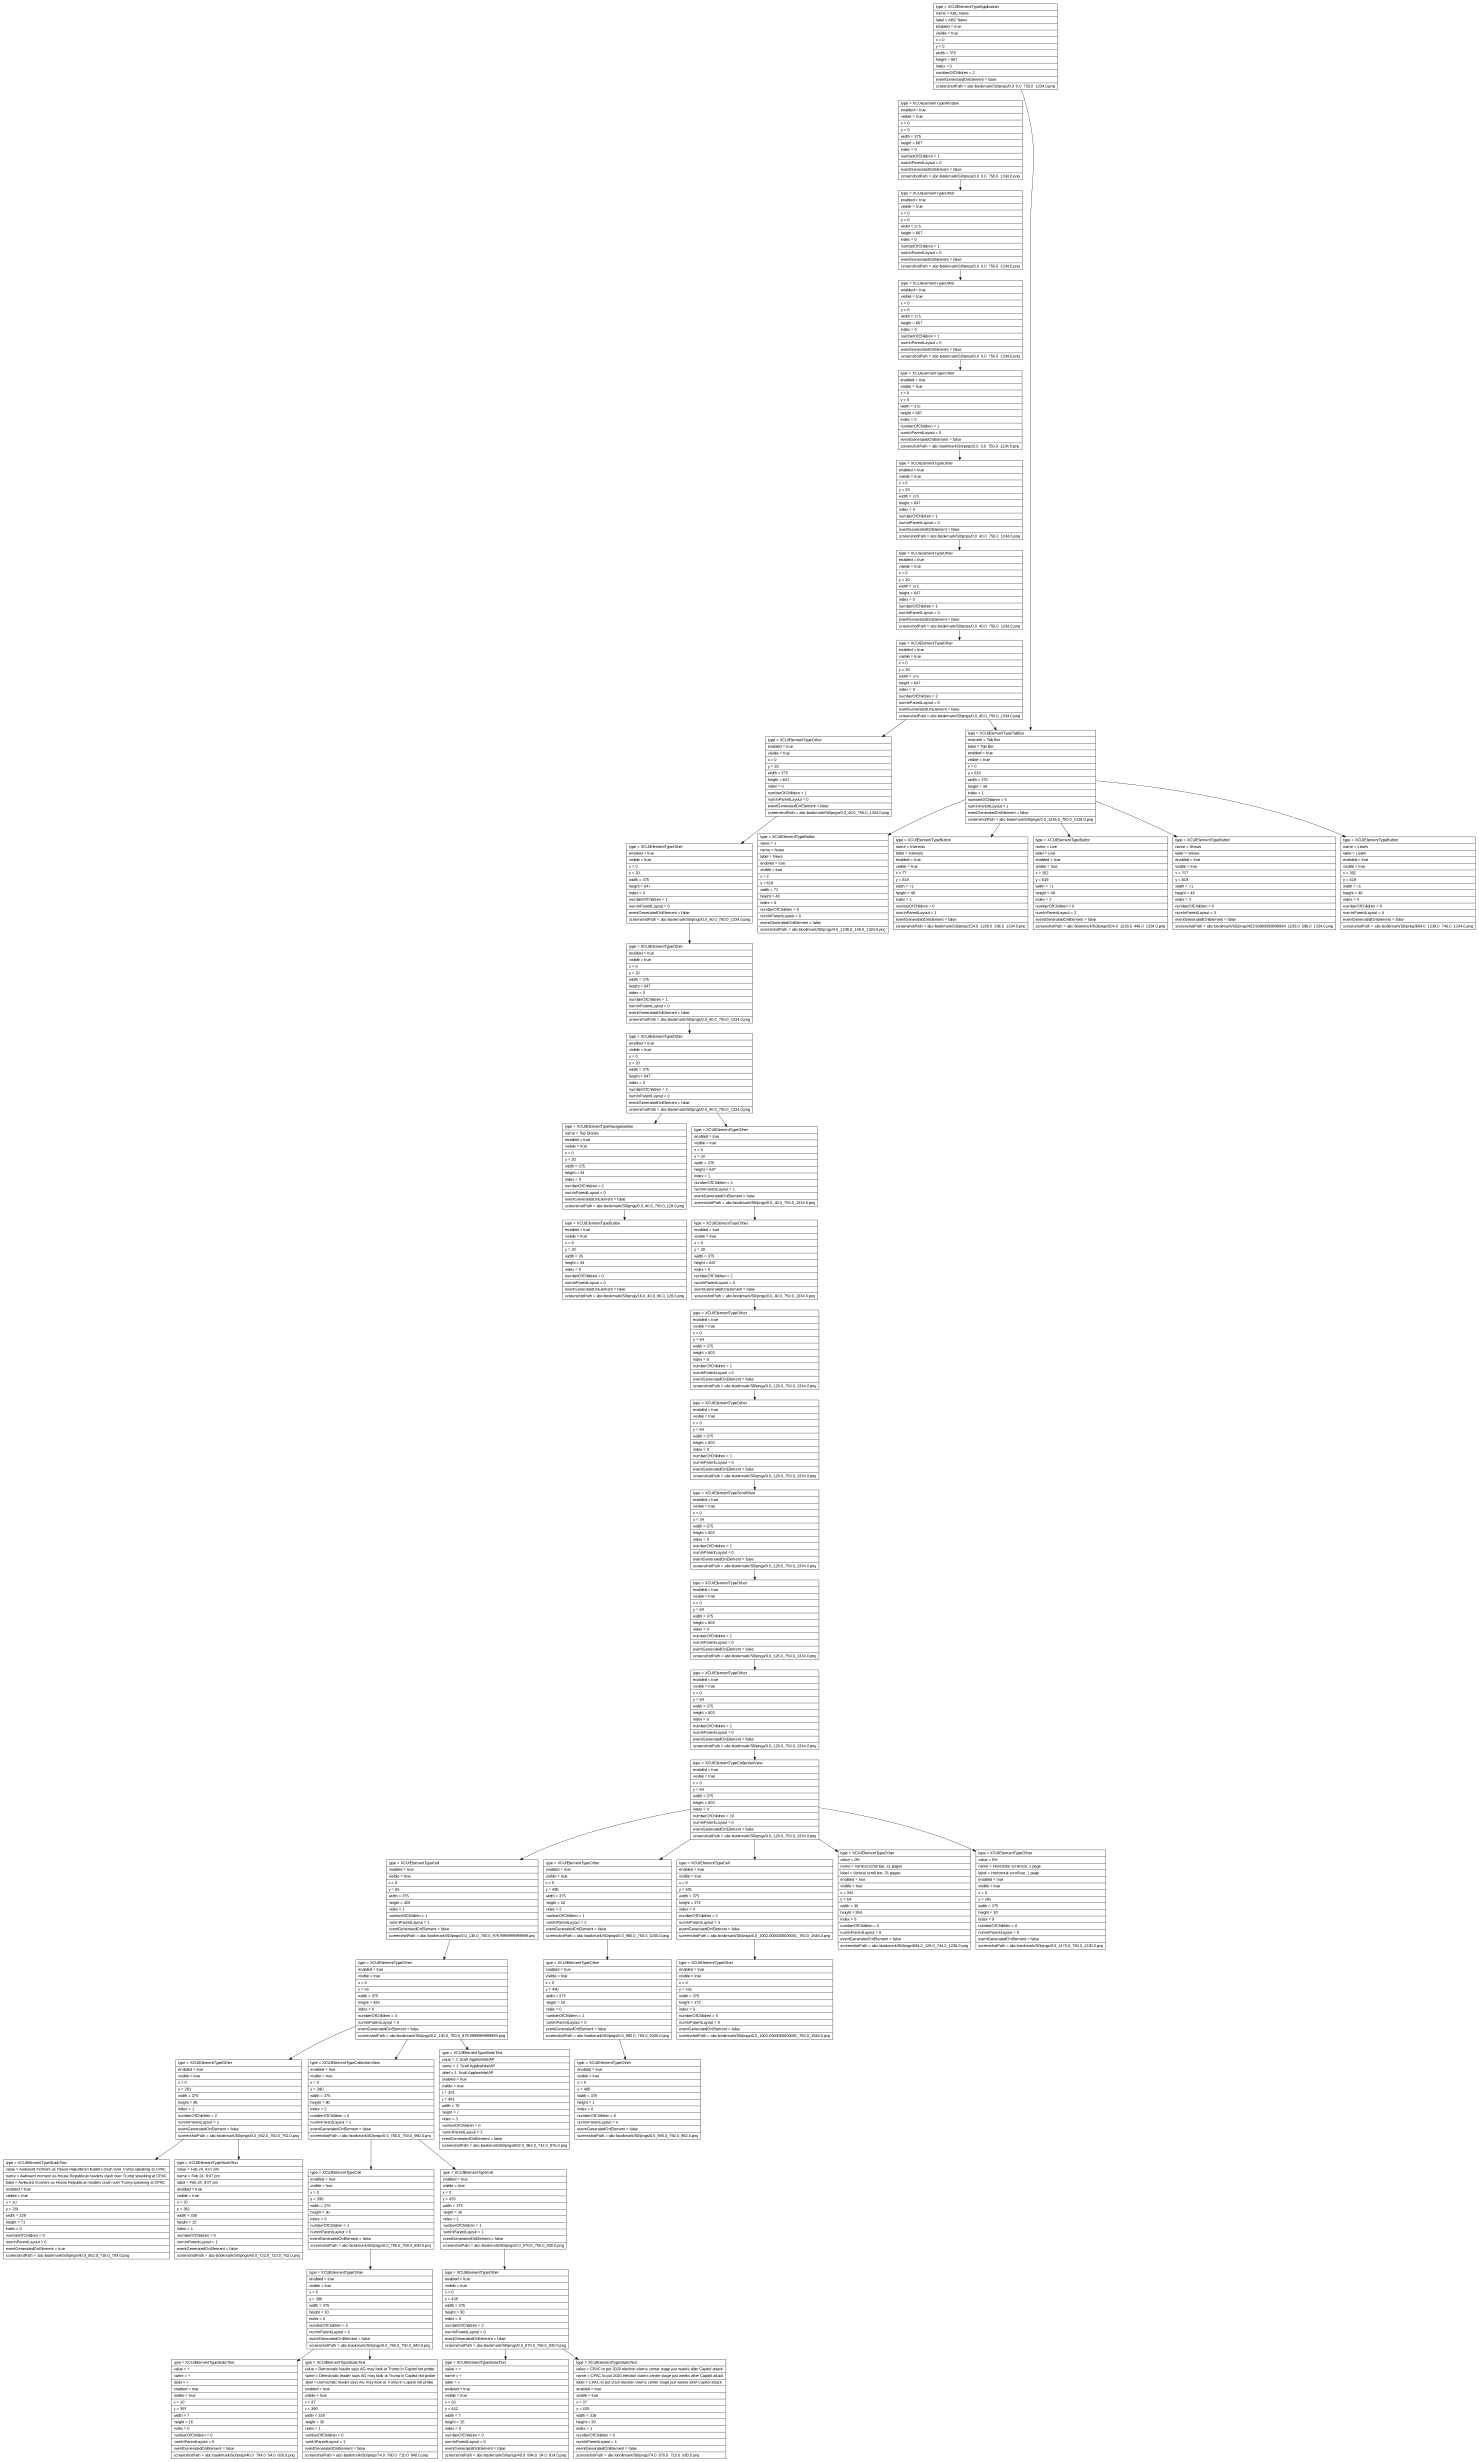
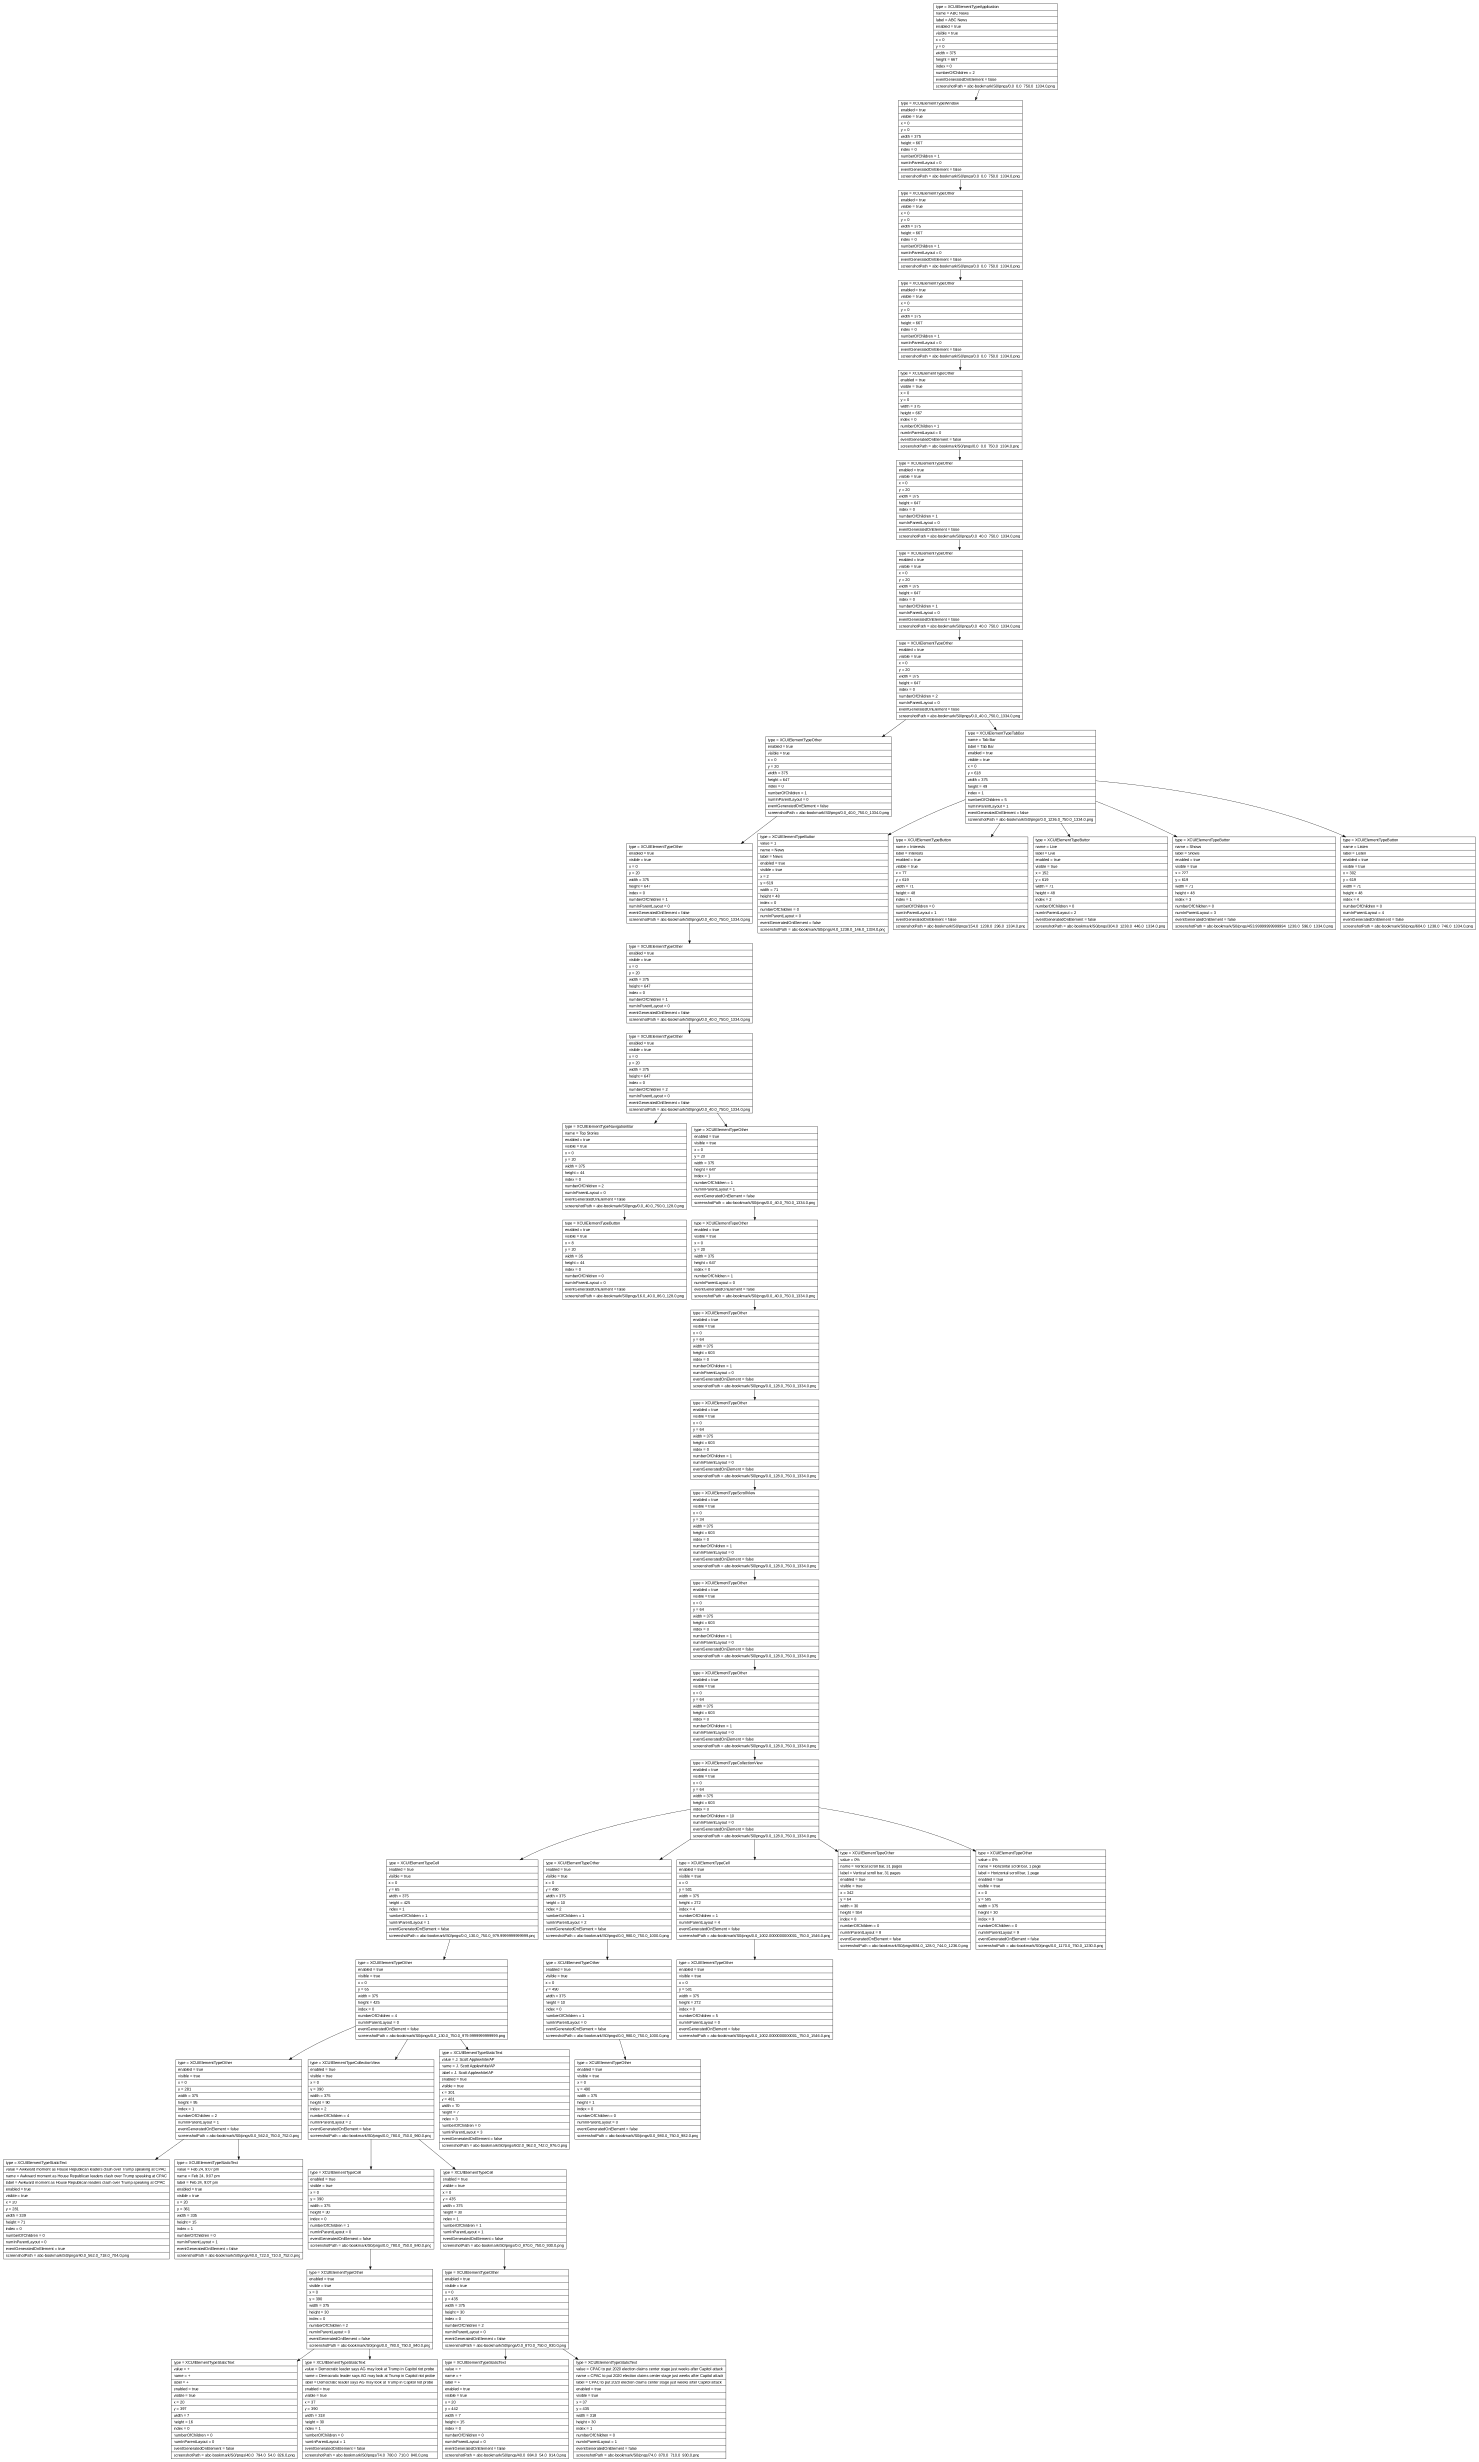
edge "type = XCUIElementTypeApplication" -> "type = XCUIElementTypeTabBar": now "type = XCUIElementTypeApplication" -> "type = XCUIElementTypeWindow"
node "type = XCUIElementTypeTabBar": text "moment = Tab Bar" -> "name = Tab Bar"
